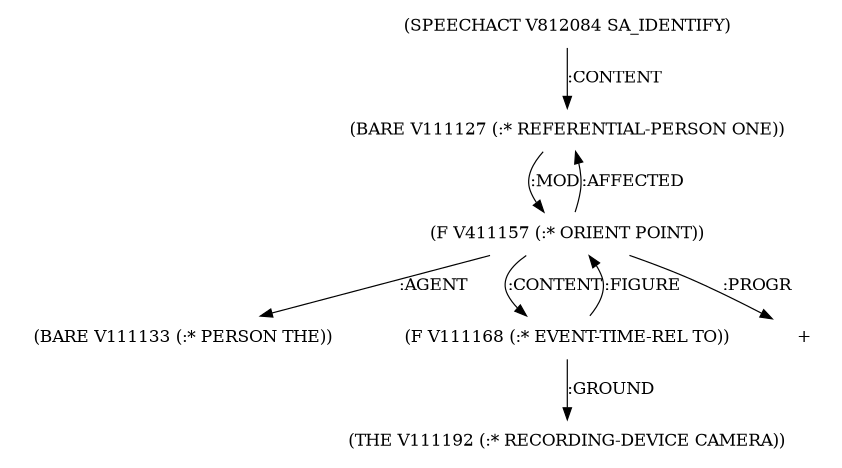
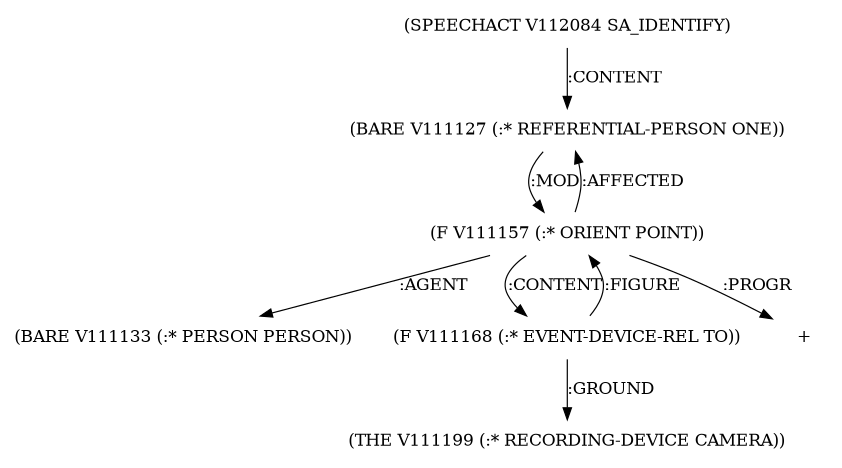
node "(SPEECHACT V812084 SA_IDENTIFY)": label "(SPEECHACT V812084 SA_IDENTIFY)" -> "(SPEECHACT V112084 SA_IDENTIFY)"
node "(F V411157 (:* ORIENT POINT))": label "(F V411157 (:* ORIENT POINT))" -> "(F V111157 (:* ORIENT POINT))"
node "(BARE V111133 (:* PERSON THE))": label "(BARE V111133 (:* PERSON THE))" -> "(BARE V111133 (:* PERSON PERSON))"
node "(F V111168 (:* EVENT-TIME-REL TO))": label "(F V111168 (:* EVENT-TIME-REL TO))" -> "(F V111168 (:* EVENT-DEVICE-REL TO))"
node "(THE V111192 (:* RECORDING-DEVICE CAMERA))": label "(THE V111192 (:* RECORDING-DEVICE CAMERA))" -> "(THE V111199 (:* RECORDING-DEVICE CAMERA))"
